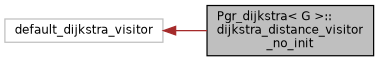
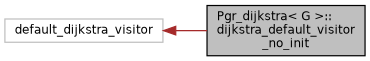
node "Pgr_dijkstra< G >:: dijkstra_distance_visitor _no_init": label "Pgr_dijkstra< G >:: dijkstra_distance_visitor _no_init" -> "Pgr_dijkstra< G >:: dijkstra_default_visitor _no_init"
